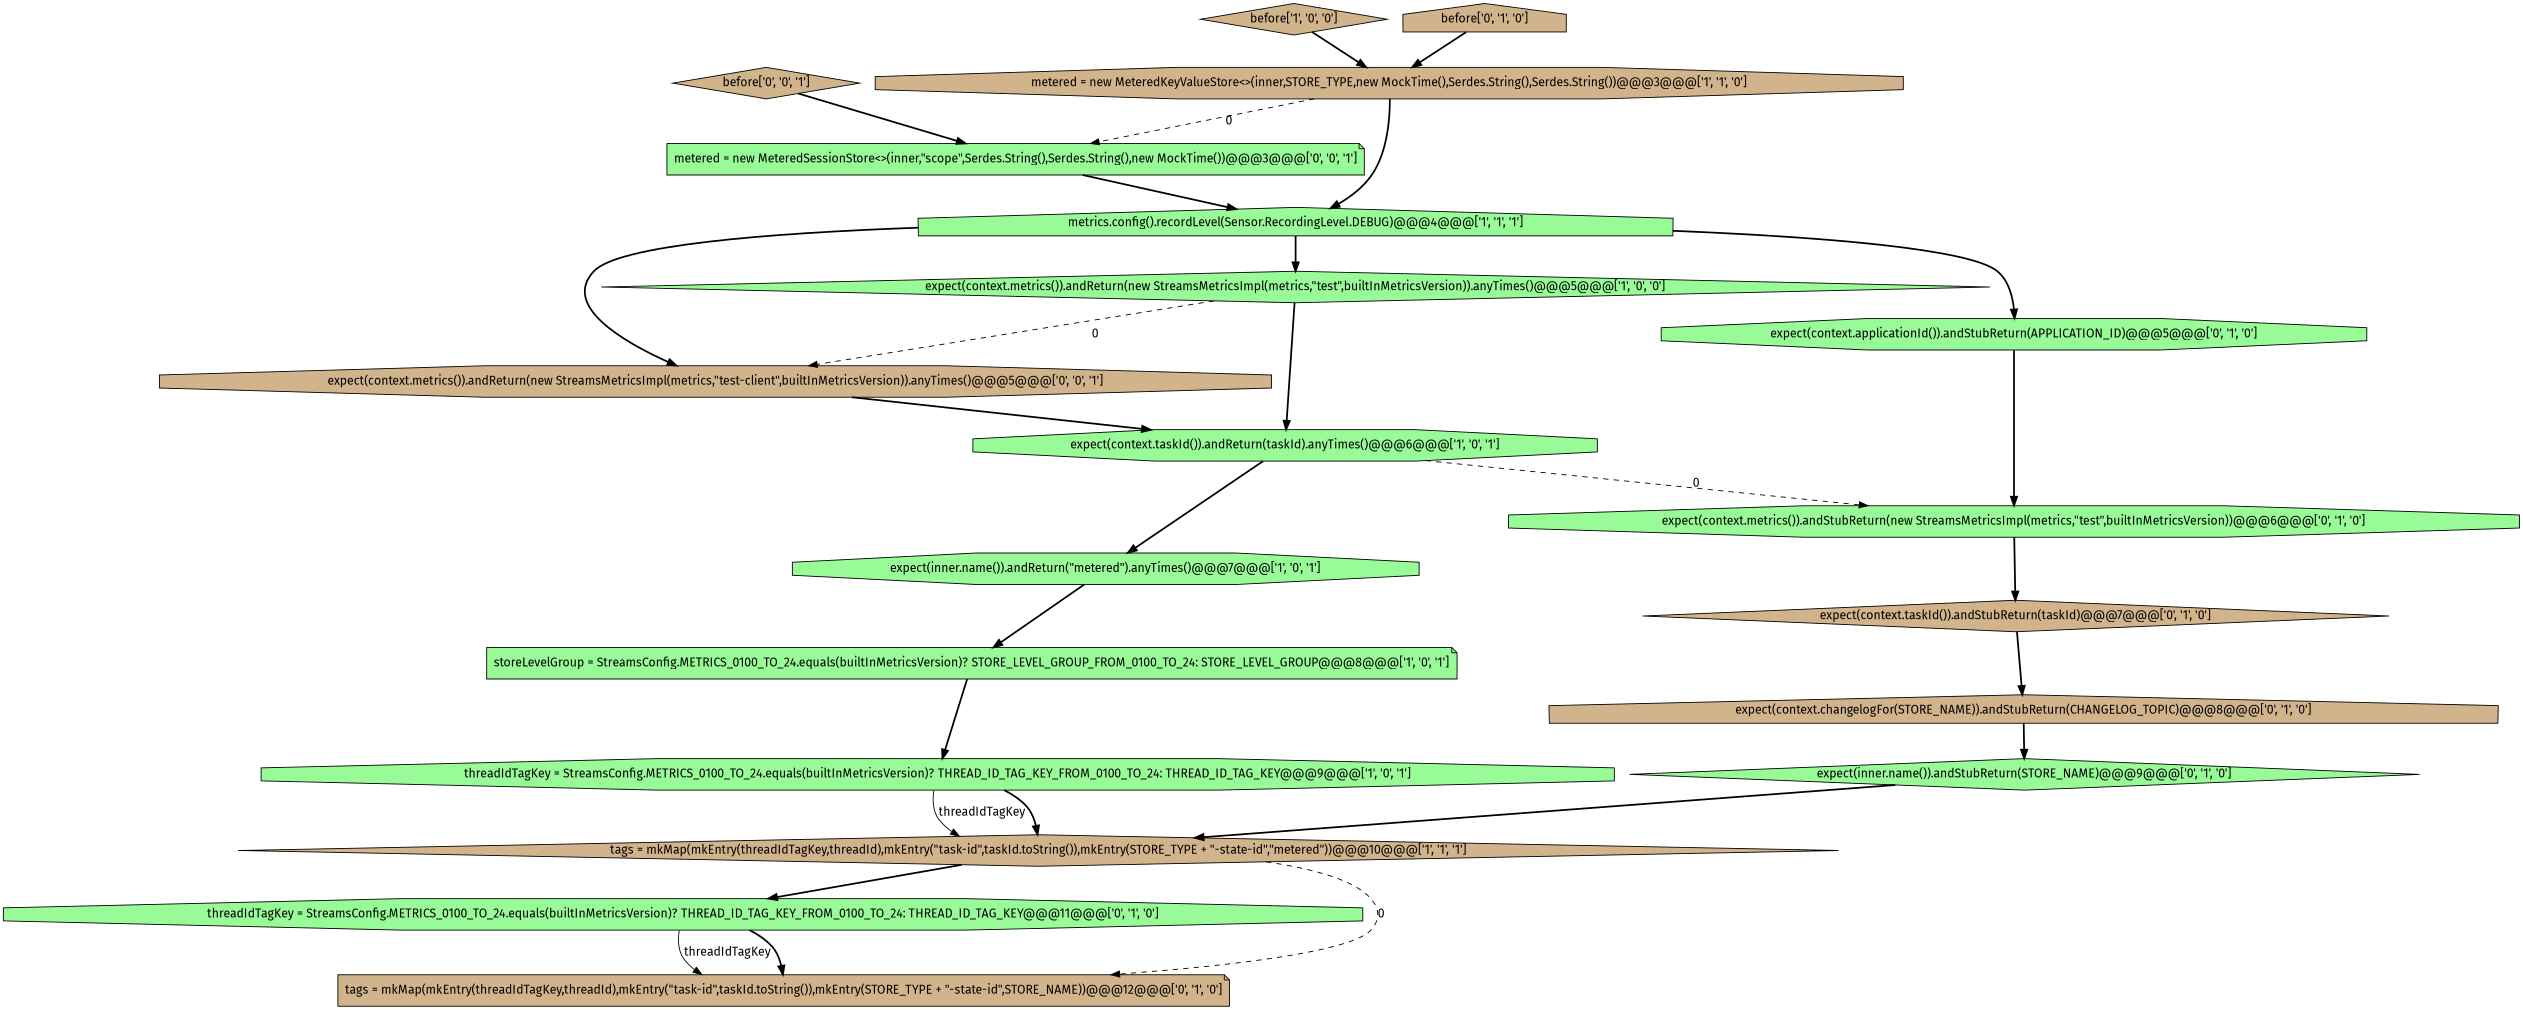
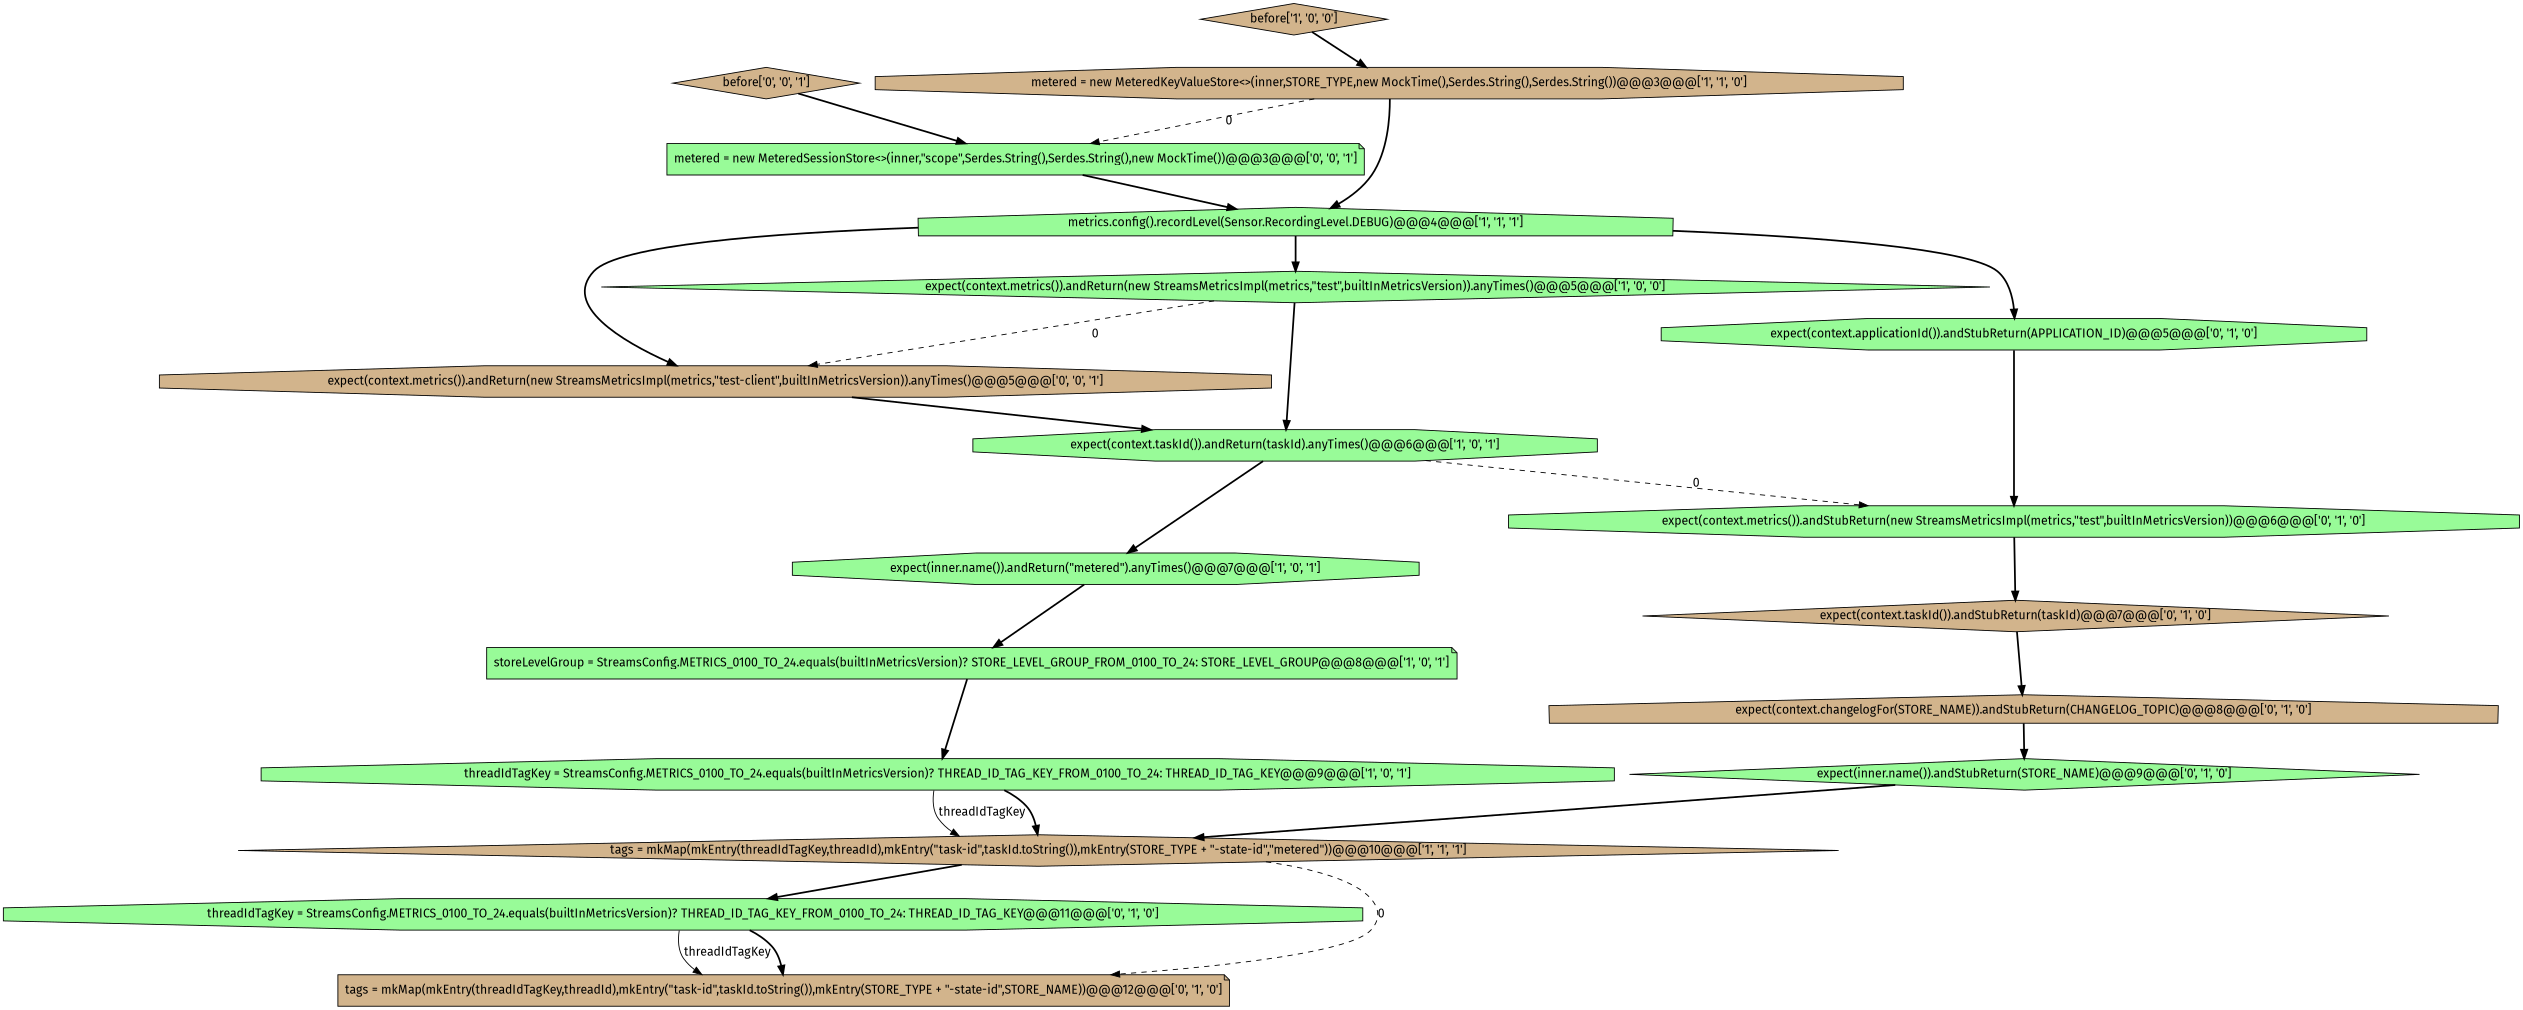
node "before['0', '1', '0']": removed
